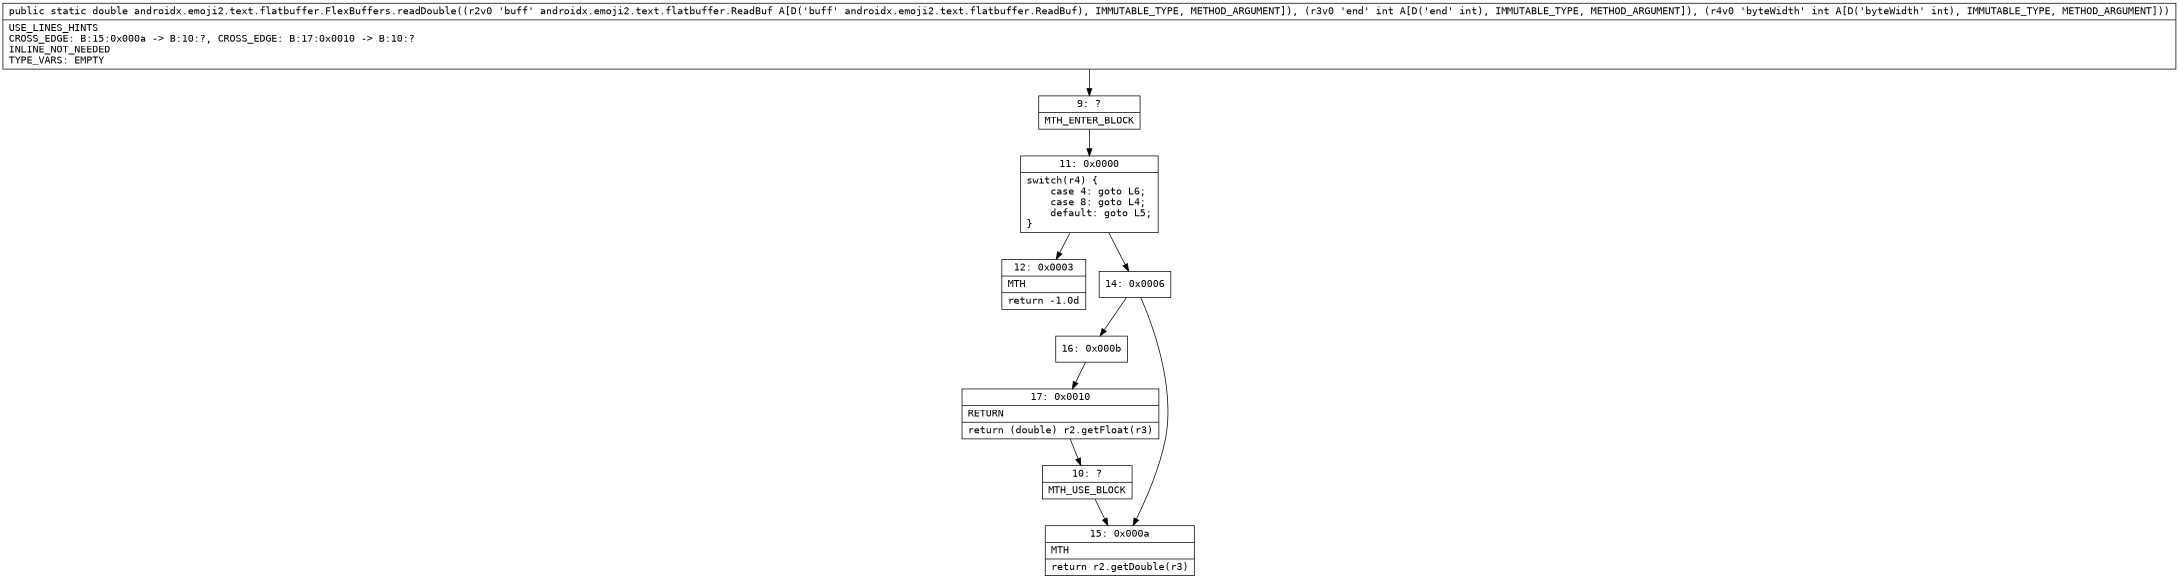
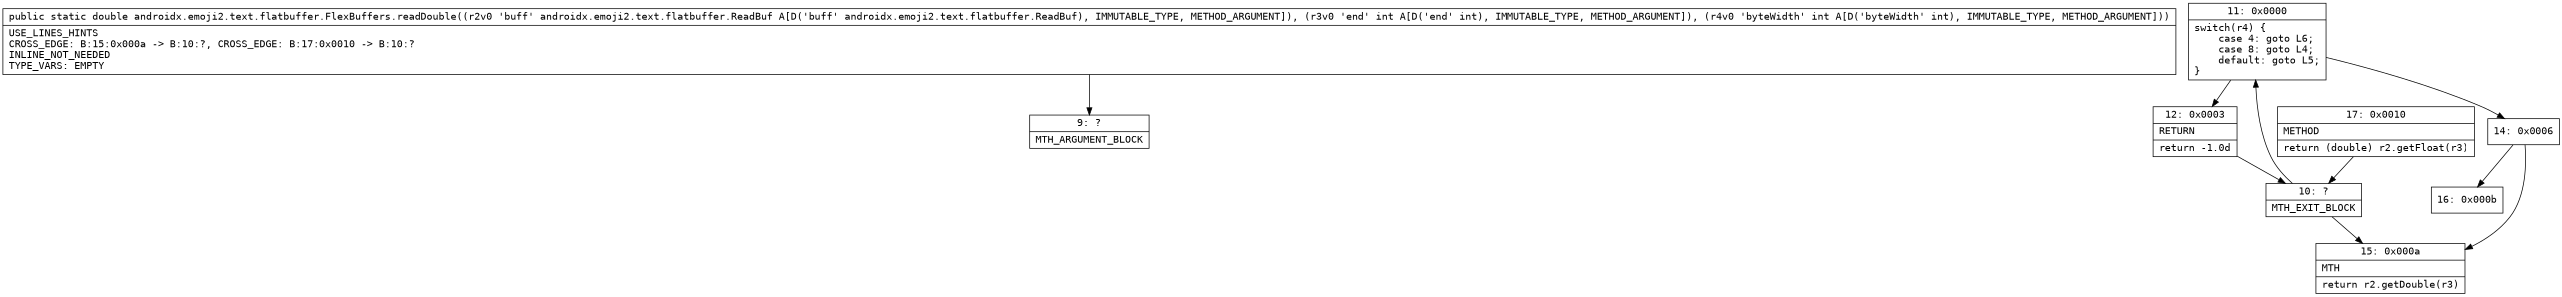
node "9: ?": text "MTH_ENTER_BLOCK" -> "MTH_ARGUMENT_BLOCK"
edge "9: ?" -> "11: 0x0000": now "10: ?" -> "11: 0x0000"
edge "12: 0x0003" -> "10: ?": added
node "12: 0x0003": text "MTH" -> "RETURN"
edge "16: 0x000b" -> "17: 0x0010": removed
node "17: 0x0010": text "RETURN" -> "METHOD"
node "10: ?": text "MTH_USE_BLOCK" -> "MTH_EXIT_BLOCK"
